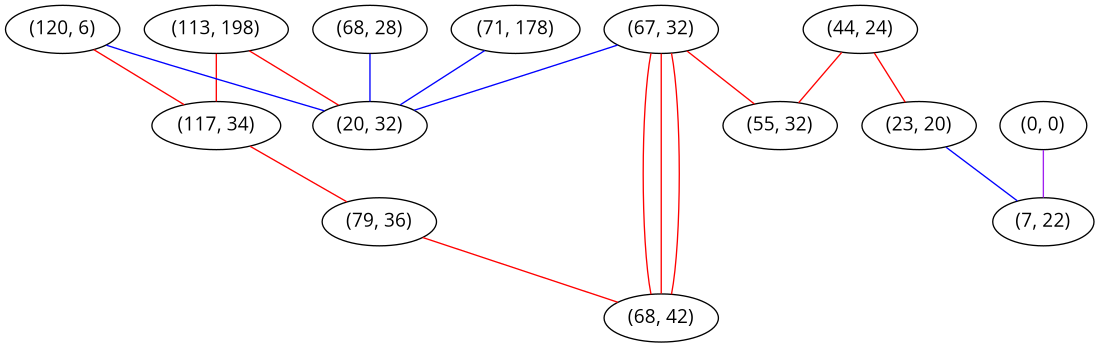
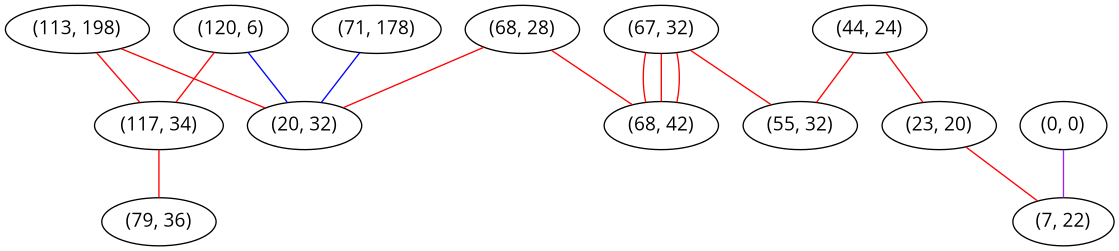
edge "(68, 28)" -- "(20, 32)": color blue -> red
edge "(67, 32)" -- "(20, 32)": removed
edge "(23, 20)" -- "(7, 22)": color blue -> red
edge "(79, 36)" -- "(68, 42)": now "(68, 28)" -- "(68, 42)"
